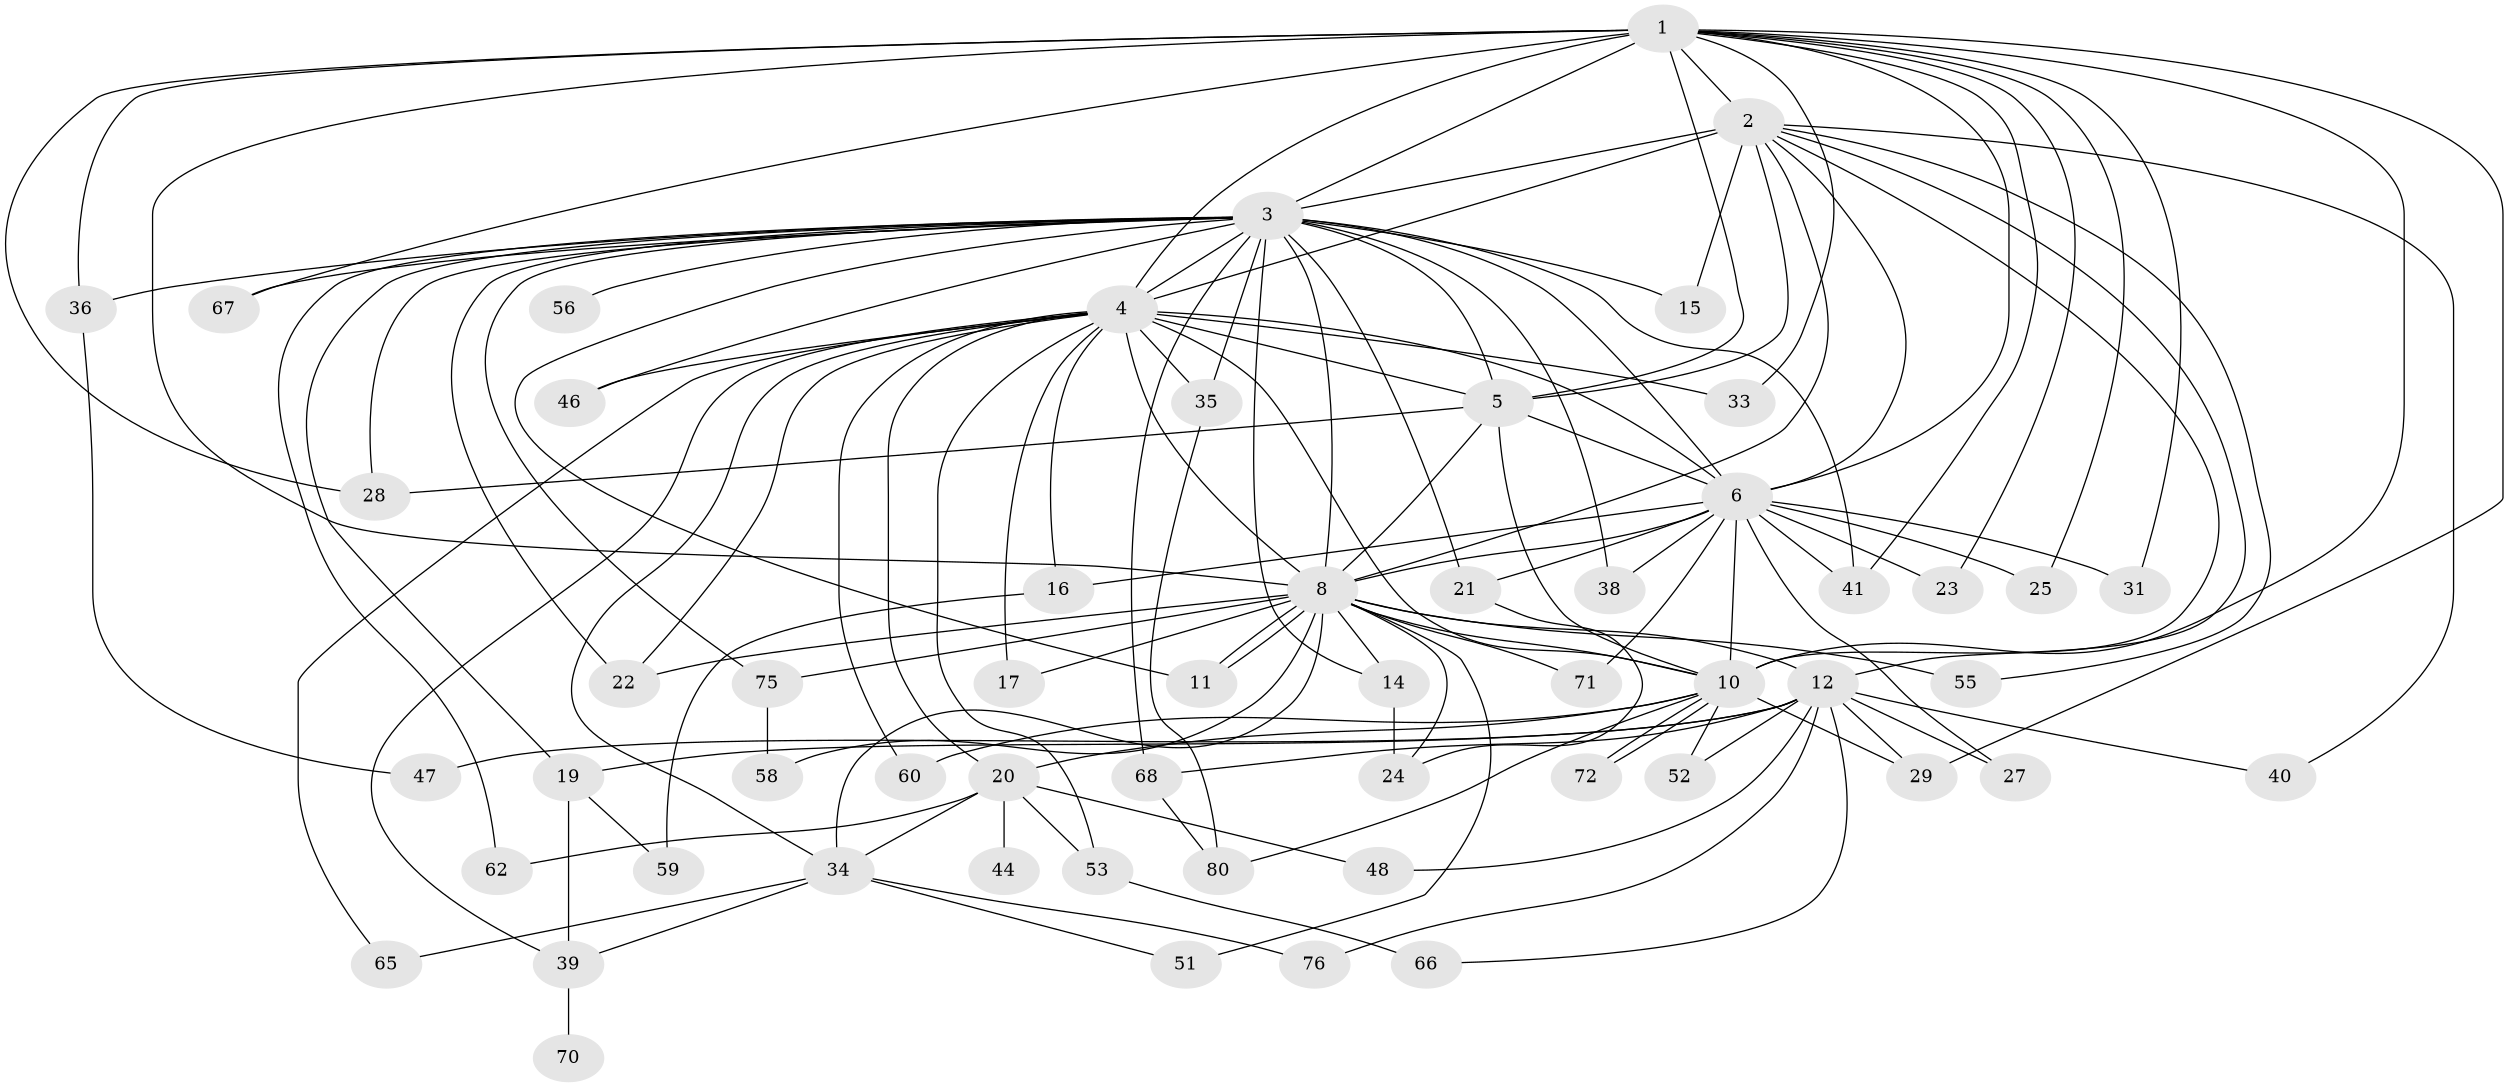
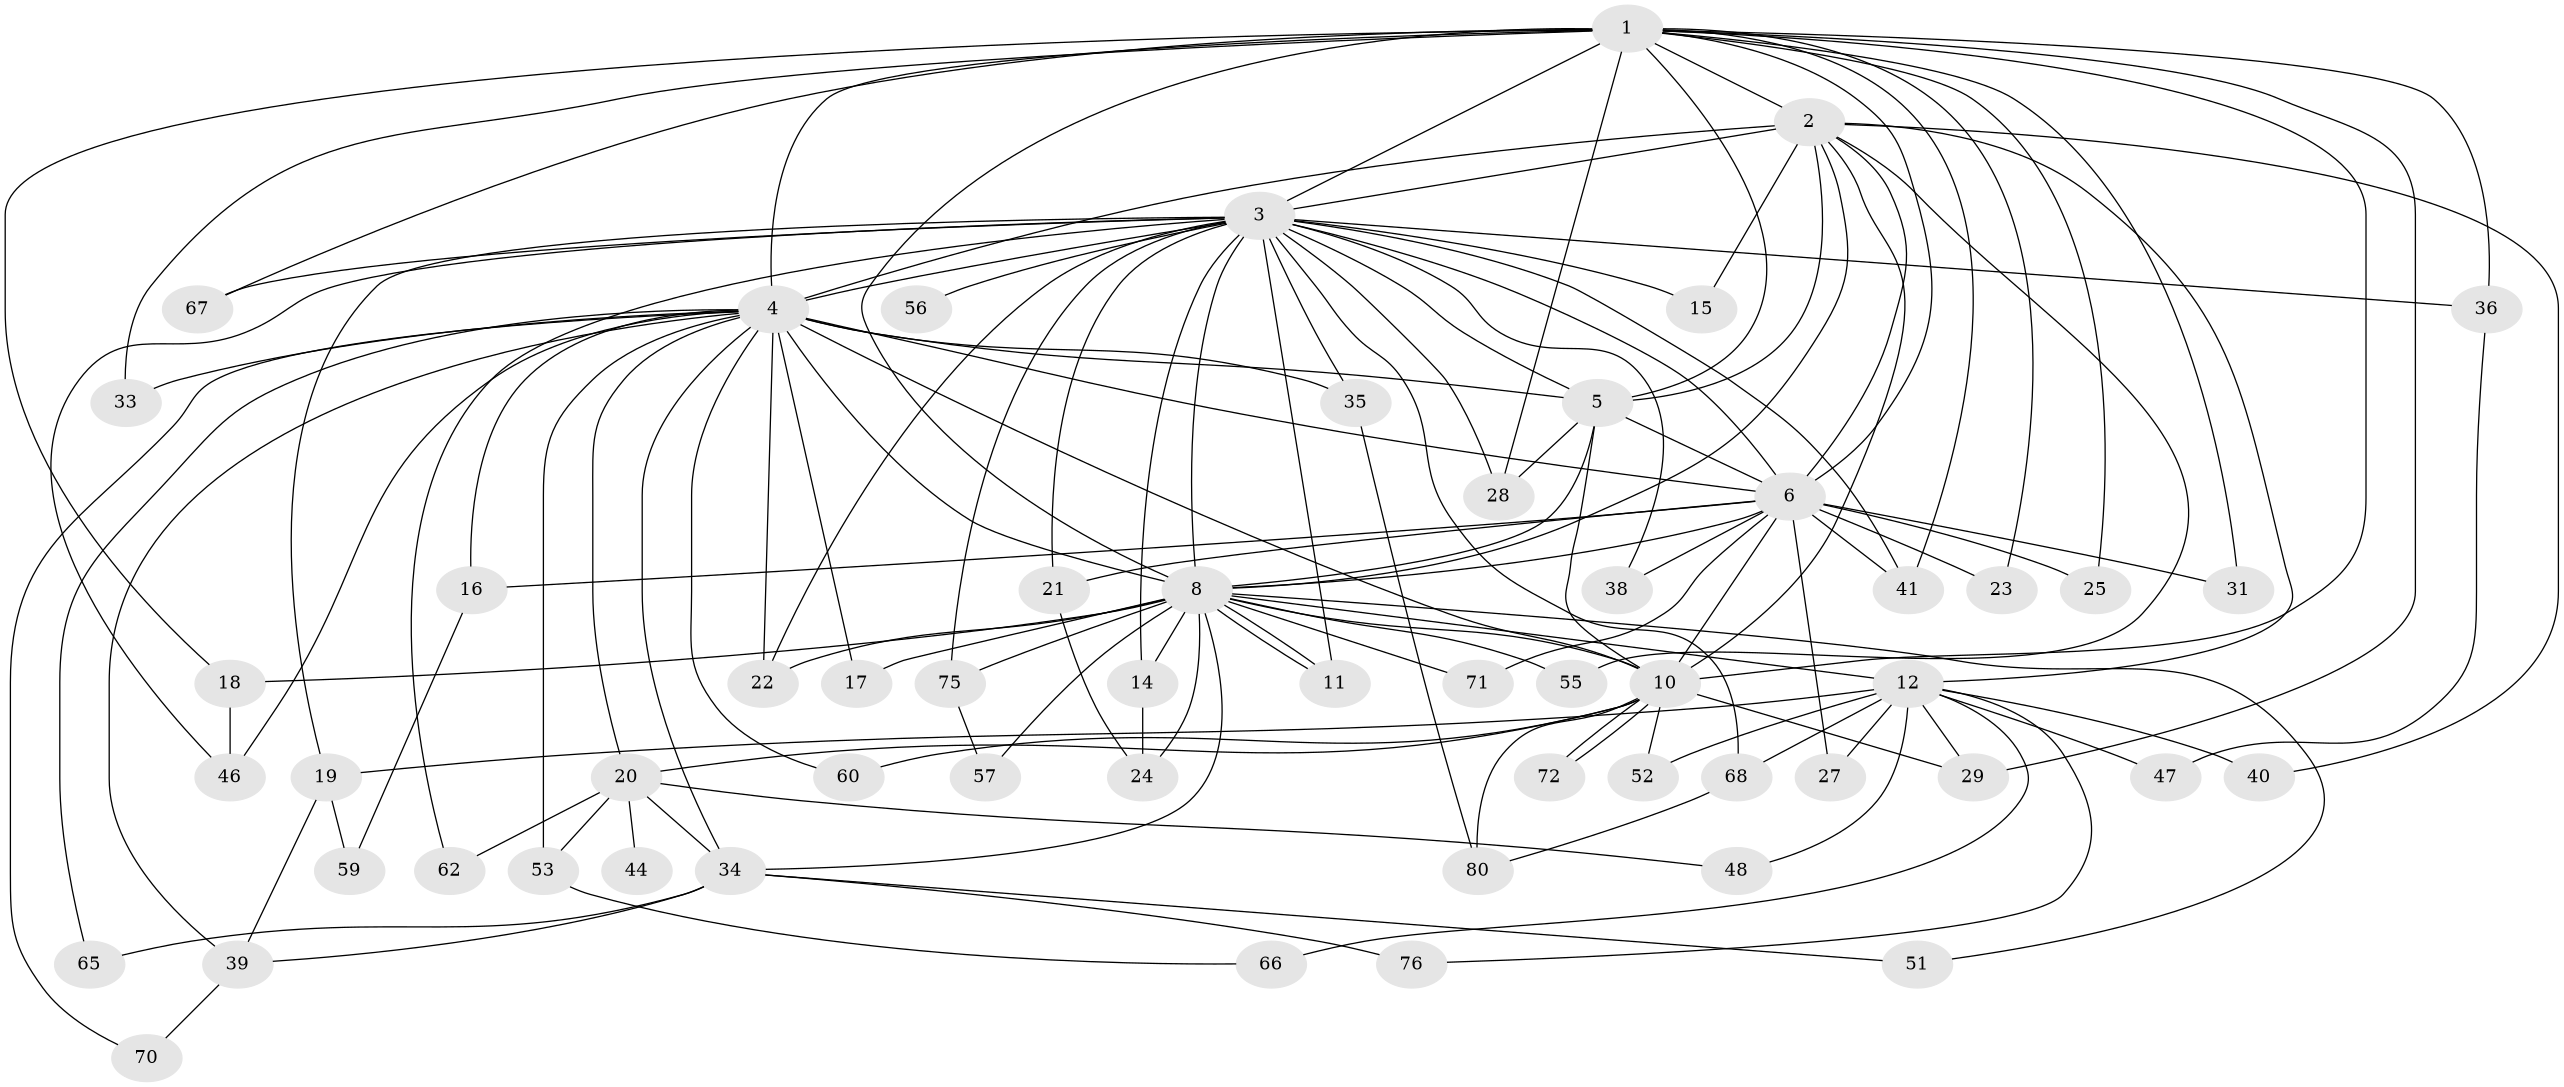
edge "4" -- "70": added
node "18": added
node "58": label "58" -> "57"
